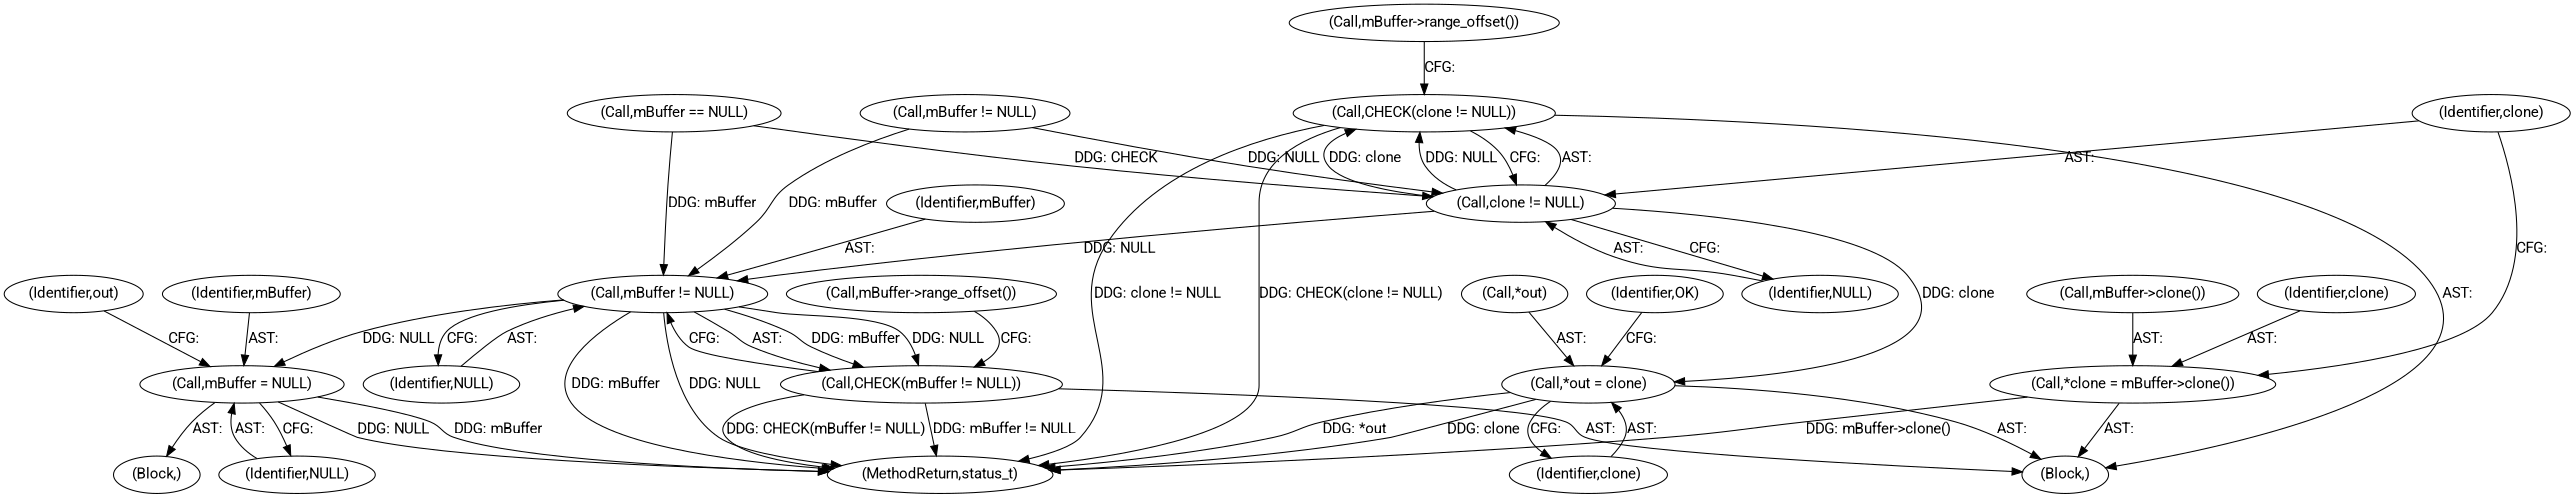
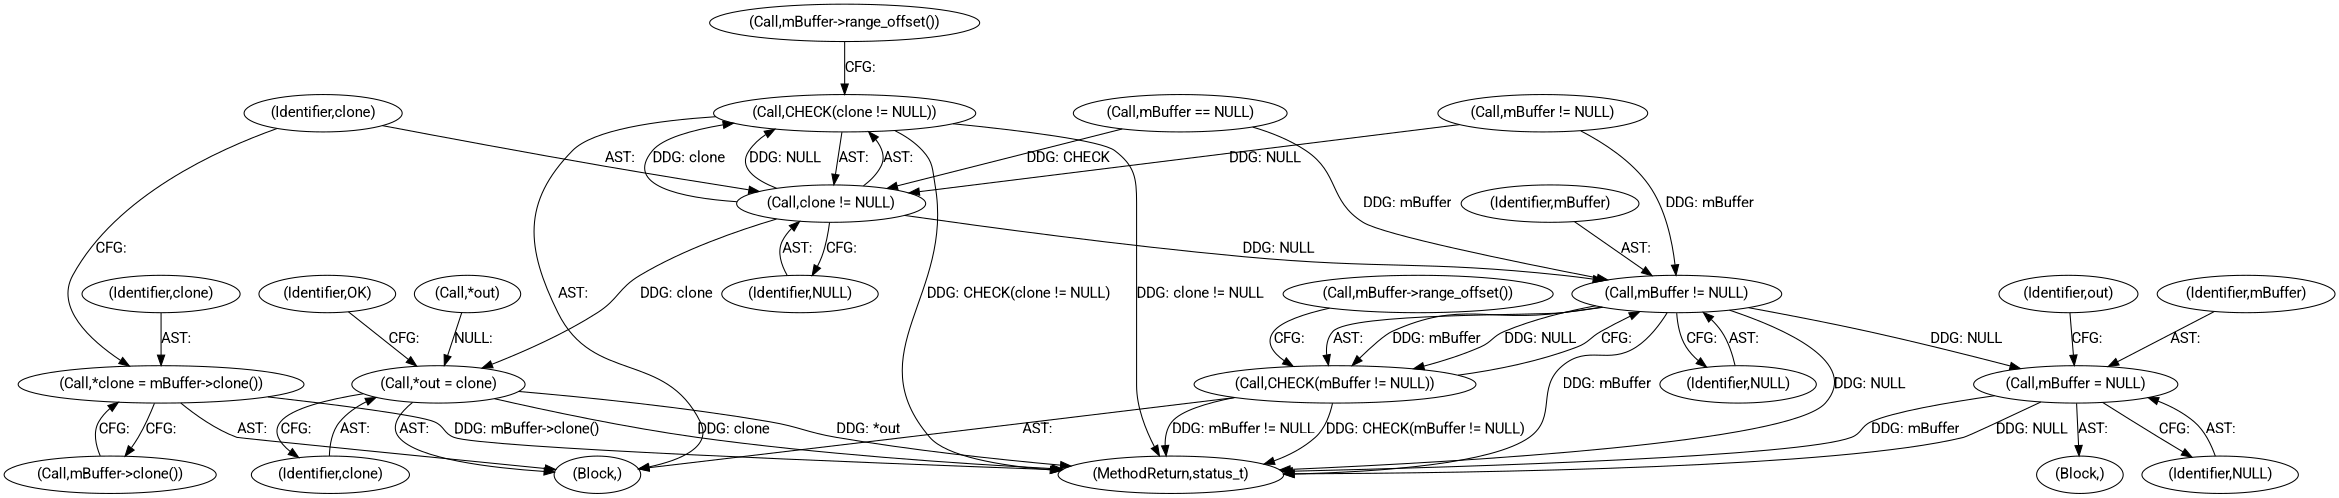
edge "(Call,CHECK(clone != NULL))" -> "(Call,clone != NULL)": label "CFG: " -> "AST: "
edge "(Call,*out)" -> "(Call,*out = clone)": label "AST: " -> "NULL: "
edge "(Call,mBuffer->clone())" -> "(Call,*clone = mBuffer->clone())": label "AST: " -> "CFG: "
edge "(Call,*clone = mBuffer->clone())" -> "(Call,mBuffer->clone())": added, label "CFG:"
